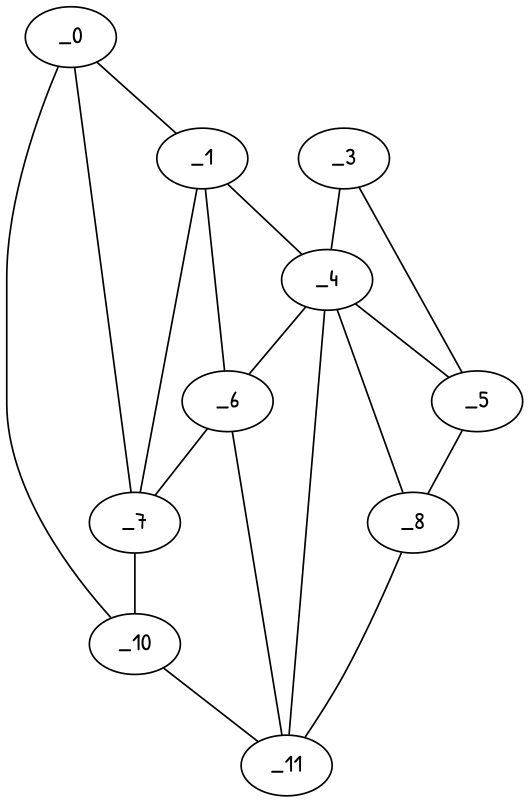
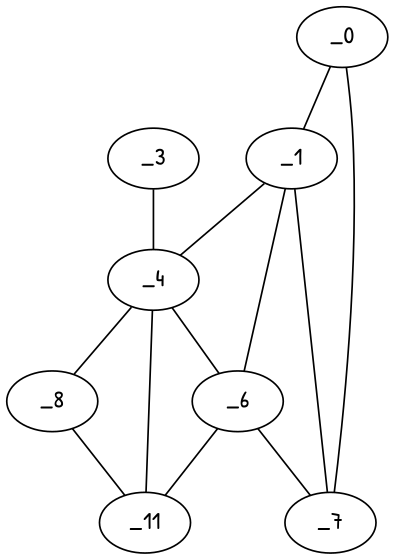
node "_5": removed
node "_10": removed
